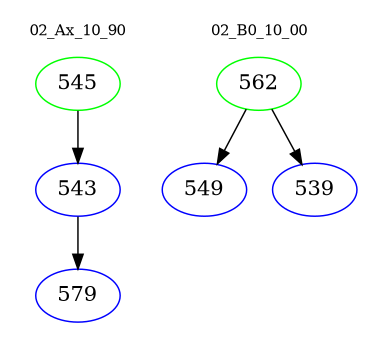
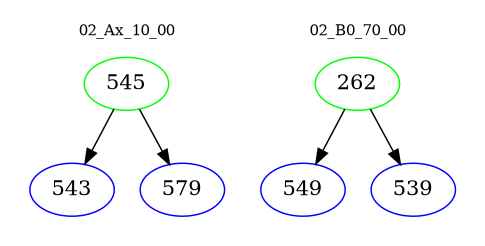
cluster "02_Ax_10_90": label "02_Ax_10_90" -> "02_Ax_10_00"
cluster "02_B0_10_00": label "02_B0_10_00" -> "02_B0_70_00"
node "562": label "562" -> "262"
edge "543" -> "579": now "545" -> "579"
